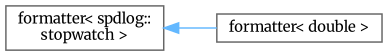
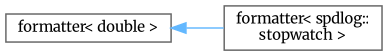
edge "formatter< double >" -> "formatter< spdlog:: stopwatch >": reversed
